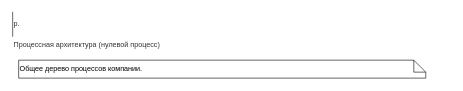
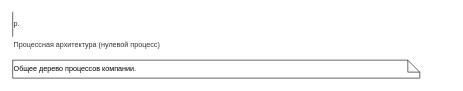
node "Общее дерево процессов компании.": moved (222, 69) -> (216, 69)
